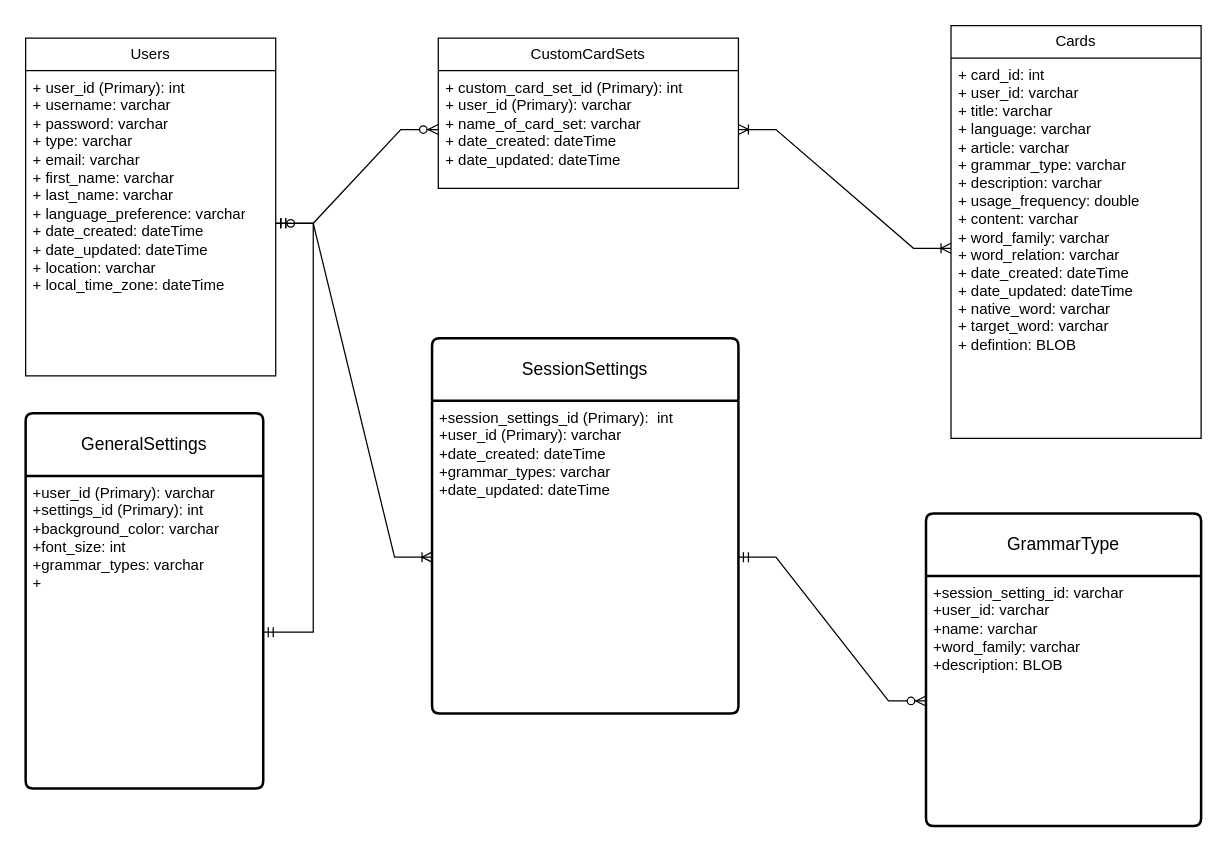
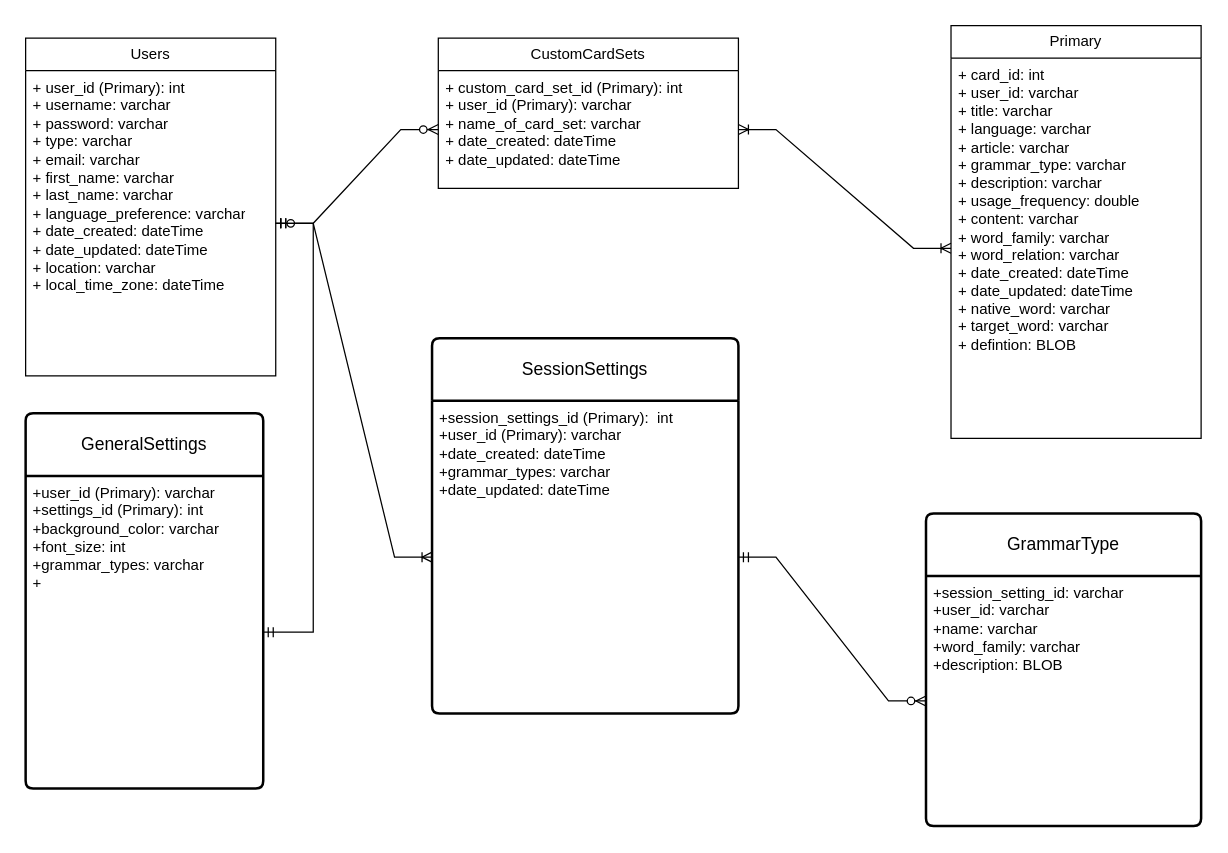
node "Cards": label "Cards" -> "Primary"
